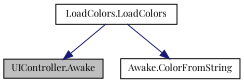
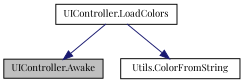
node "LoadColors.LoadColors": label "LoadColors.LoadColors" -> "UIController.LoadColors"
node "Awake.ColorFromString": label "Awake.ColorFromString" -> "Utils.ColorFromString"
